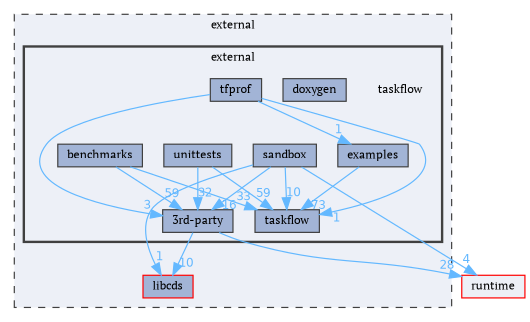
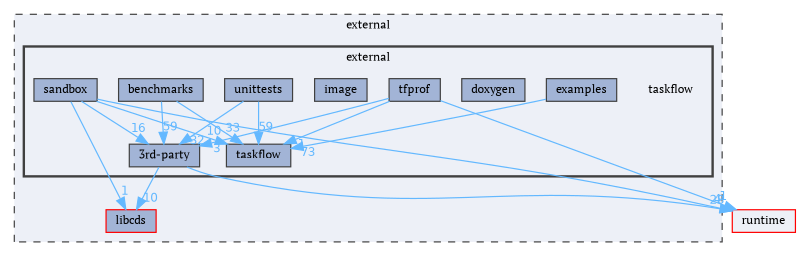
node "image": added
edge "tfprof" -> "examples": now "tfprof" -> "runtime"
